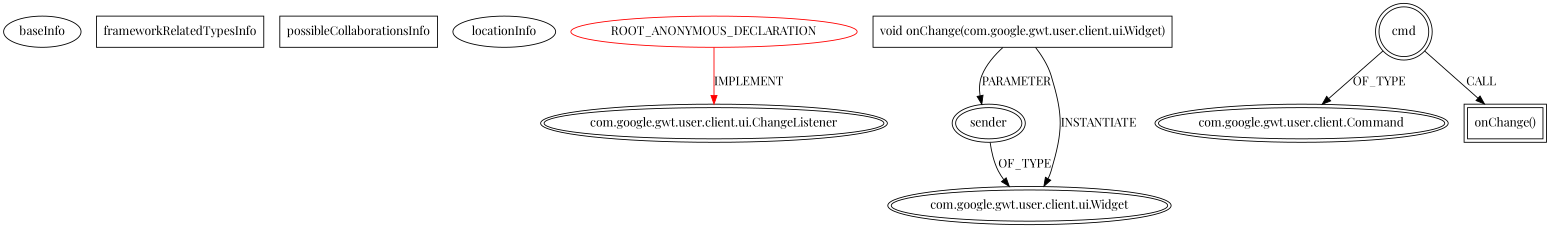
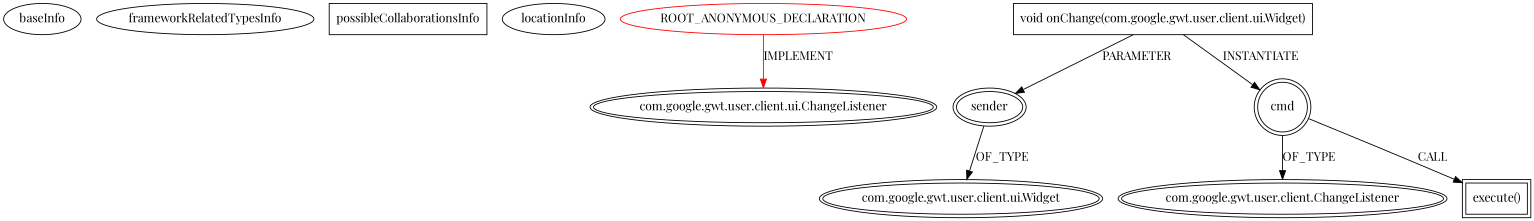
node "frameworkRelatedTypesInfo": shape box -> ellipse
edge "void onChange(com.google.gwt.user.client.ui.Widget)" -> "com.google.gwt.user.client.ui.Widget": now "void onChange(com.google.gwt.user.client.ui.Widget)" -> "cmd"
node "com.google.gwt.user.client.Command": label "com.google.gwt.user.client.Command" -> "com.google.gwt.user.client.ChangeListener"
node "onChange()": label "onChange()" -> "execute()"
